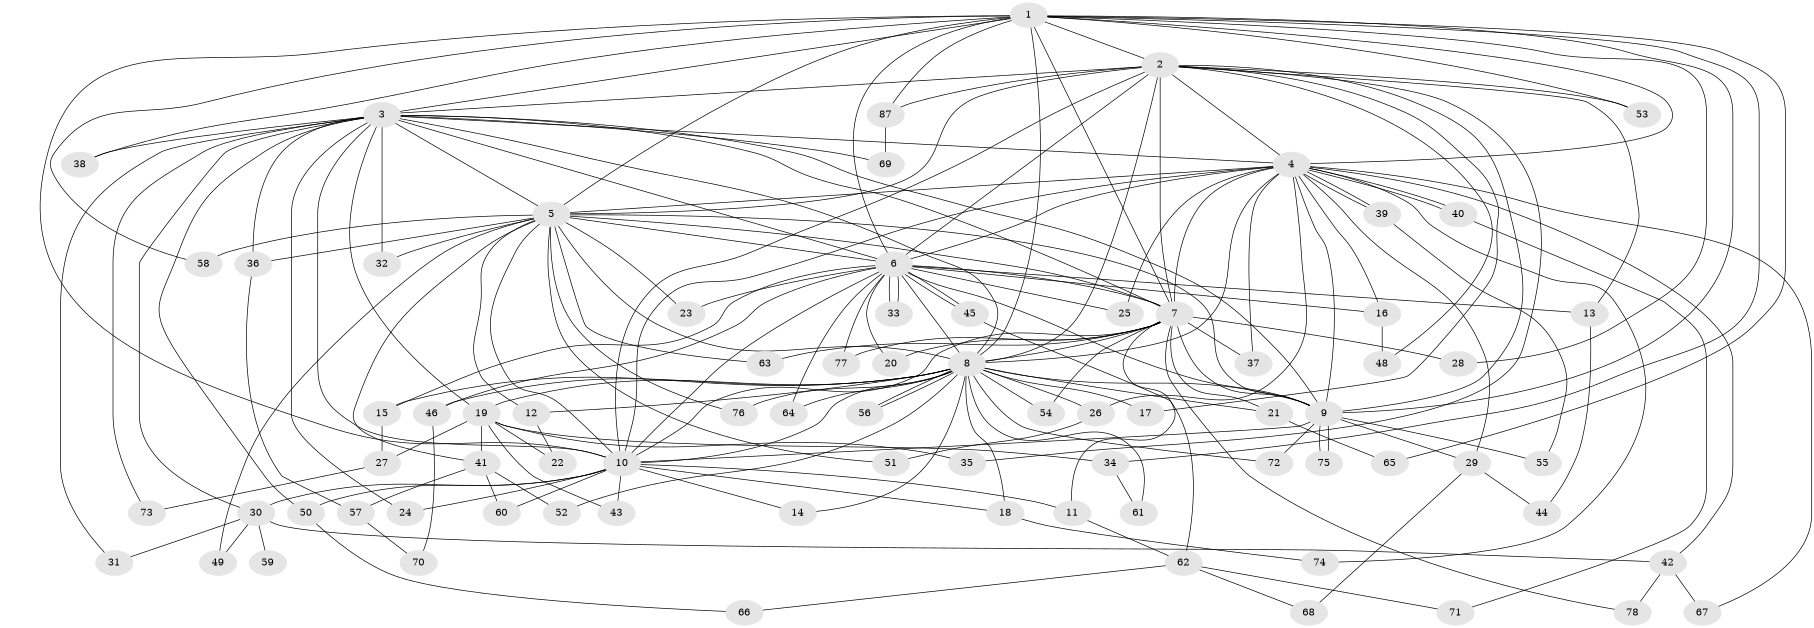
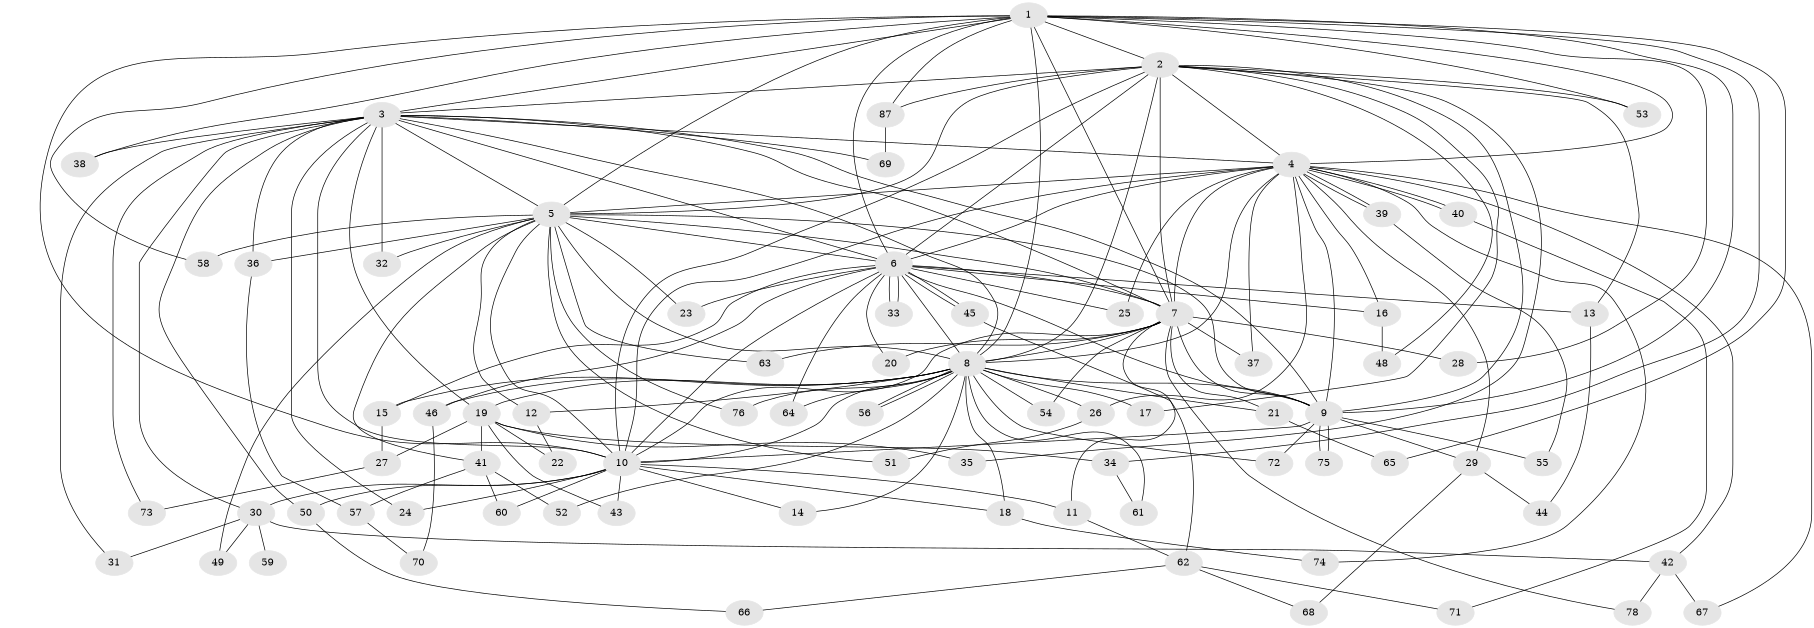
node "77": removed
